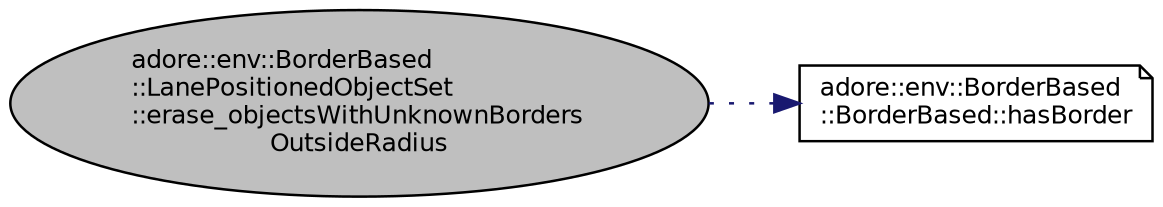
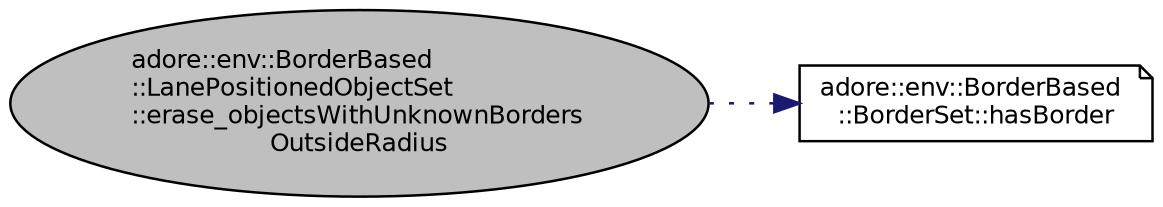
node "adore::env::BorderBased ::BorderBased::hasBorder": label "adore::env::BorderBased ::BorderBased::hasBorder" -> "adore::env::BorderBased ::BorderSet::hasBorder"
